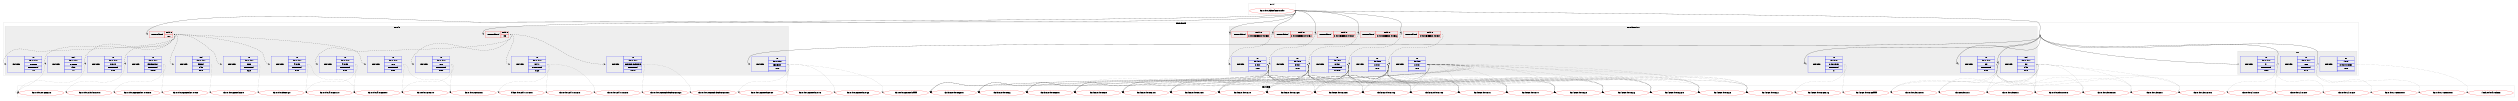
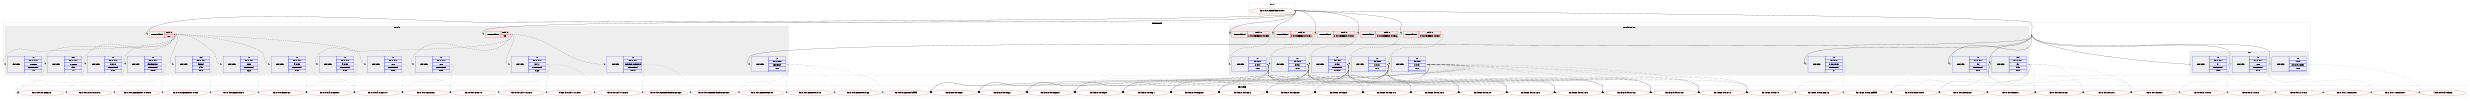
node "dev-python/pbr-4.2.0-r1": removed
node "dev-reno/pbr-4.1.1": label "dev-reno/pbr-4.1.1" -> "dev-python/pbr-4.1.1"
